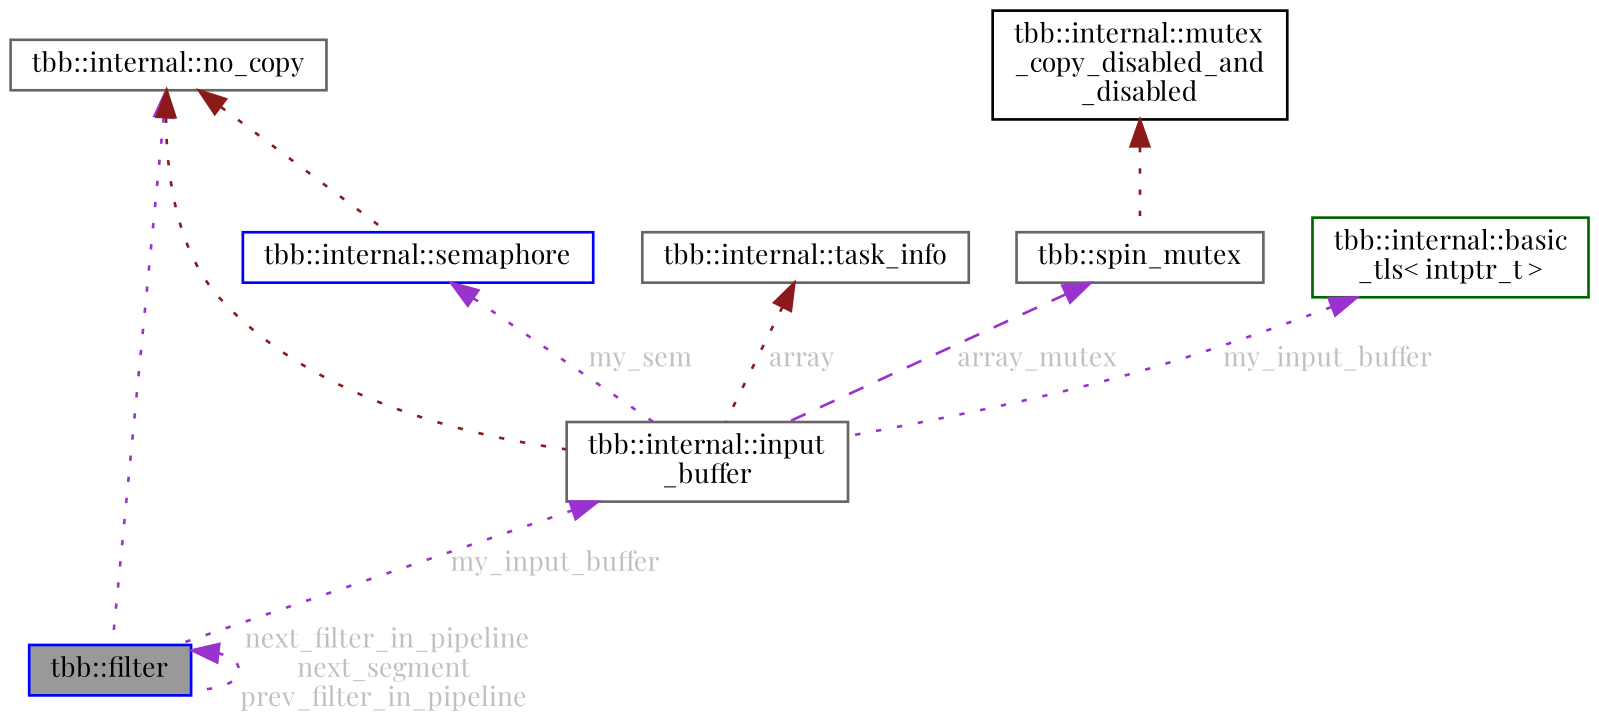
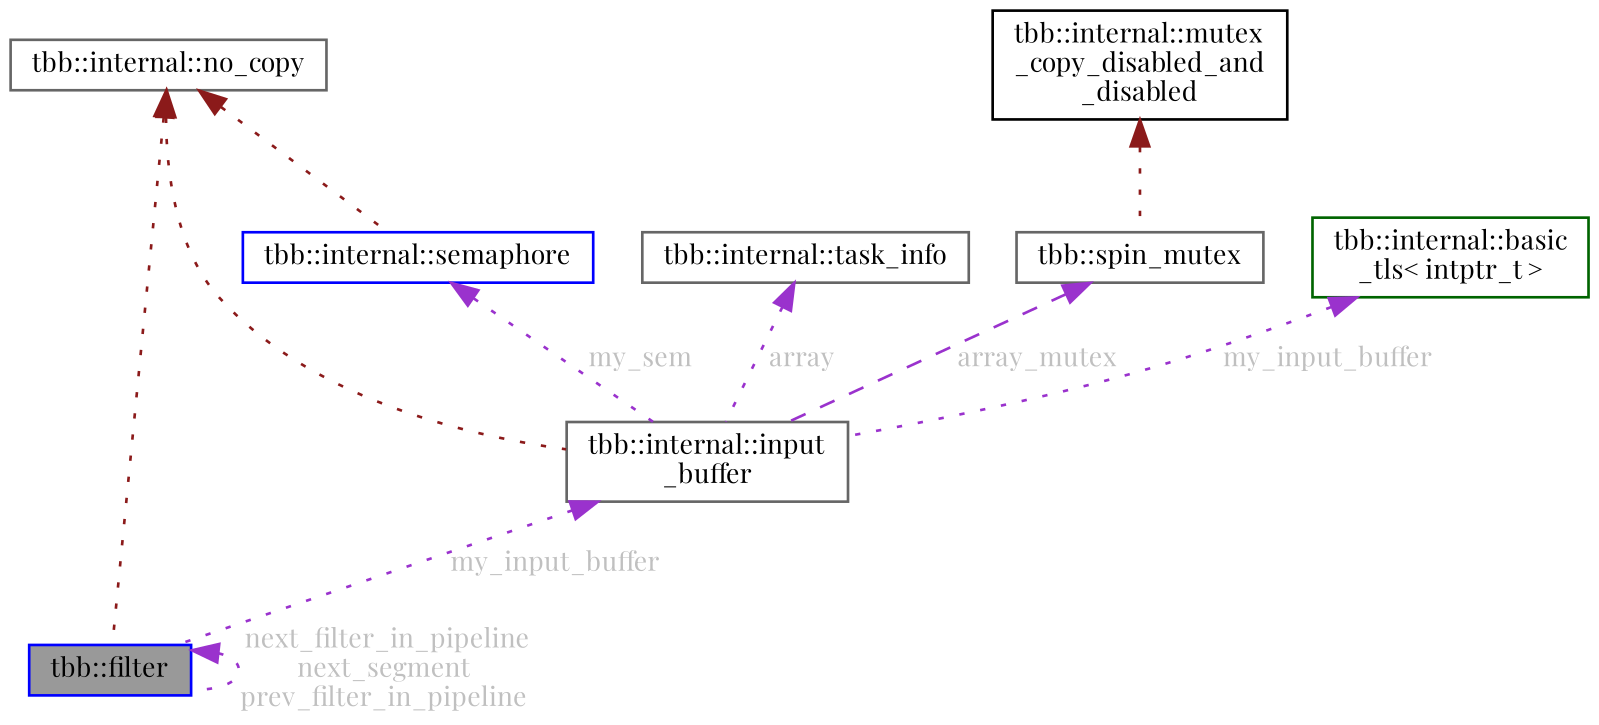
edge "tbb::internal::input _buffer" -> "tbb::internal::task_info": color firebrick4 -> darkorchid3
edge "tbb::filter" -> "tbb::internal::no_copy": color darkorchid3 -> firebrick4
